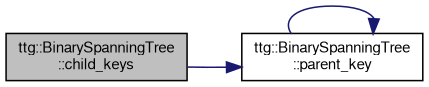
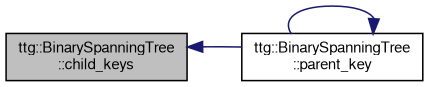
edge "ttg::BinarySpanningTree ::child_keys" -> "ttg::BinarySpanningTree ::parent_key": reversed
